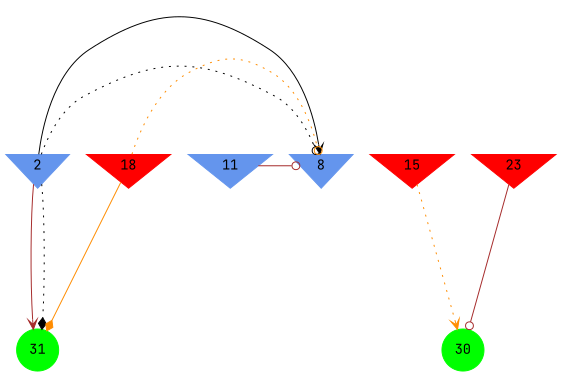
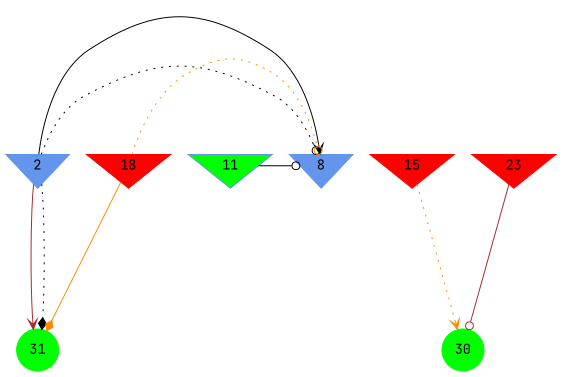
node "11": fillcolor cornflowerblue -> green
edge "11" -> "8": color brown -> black
